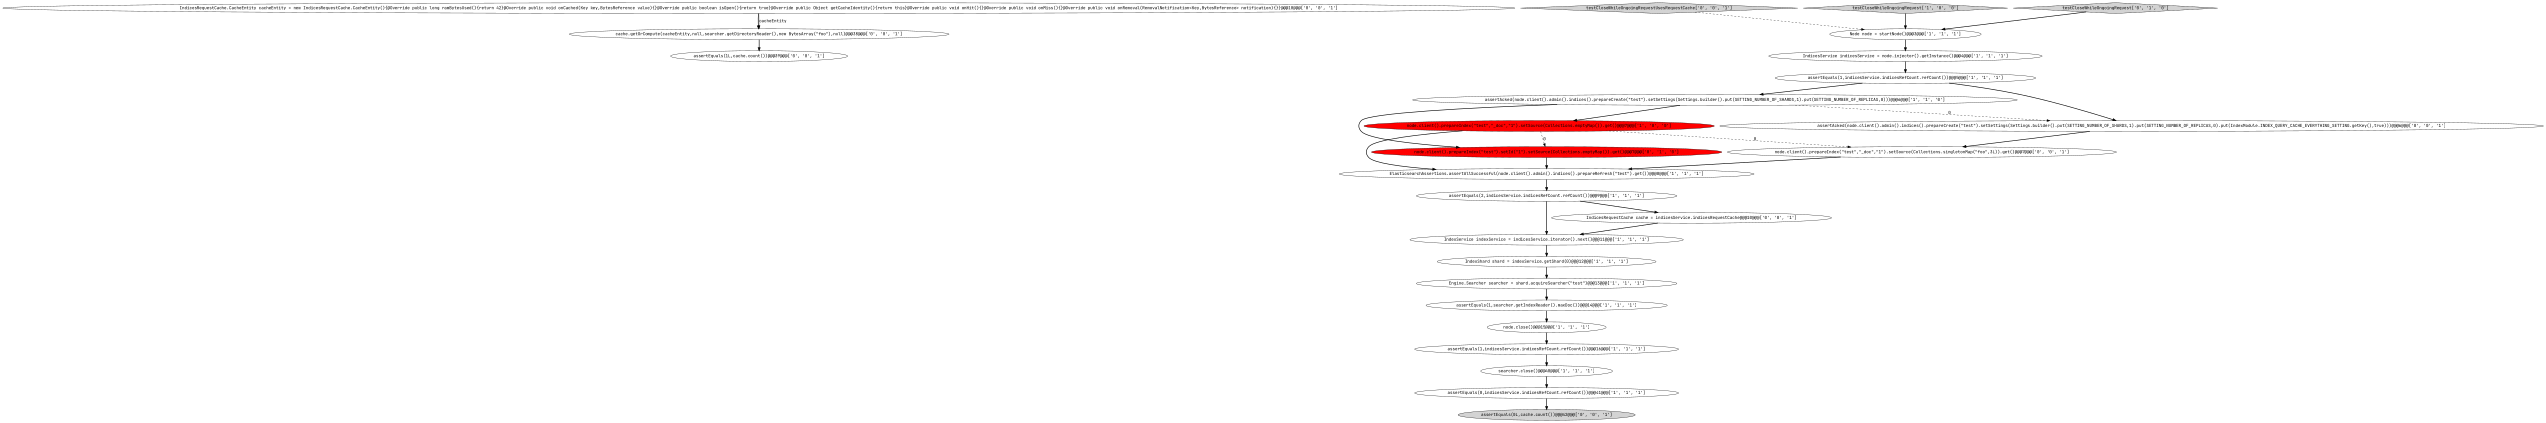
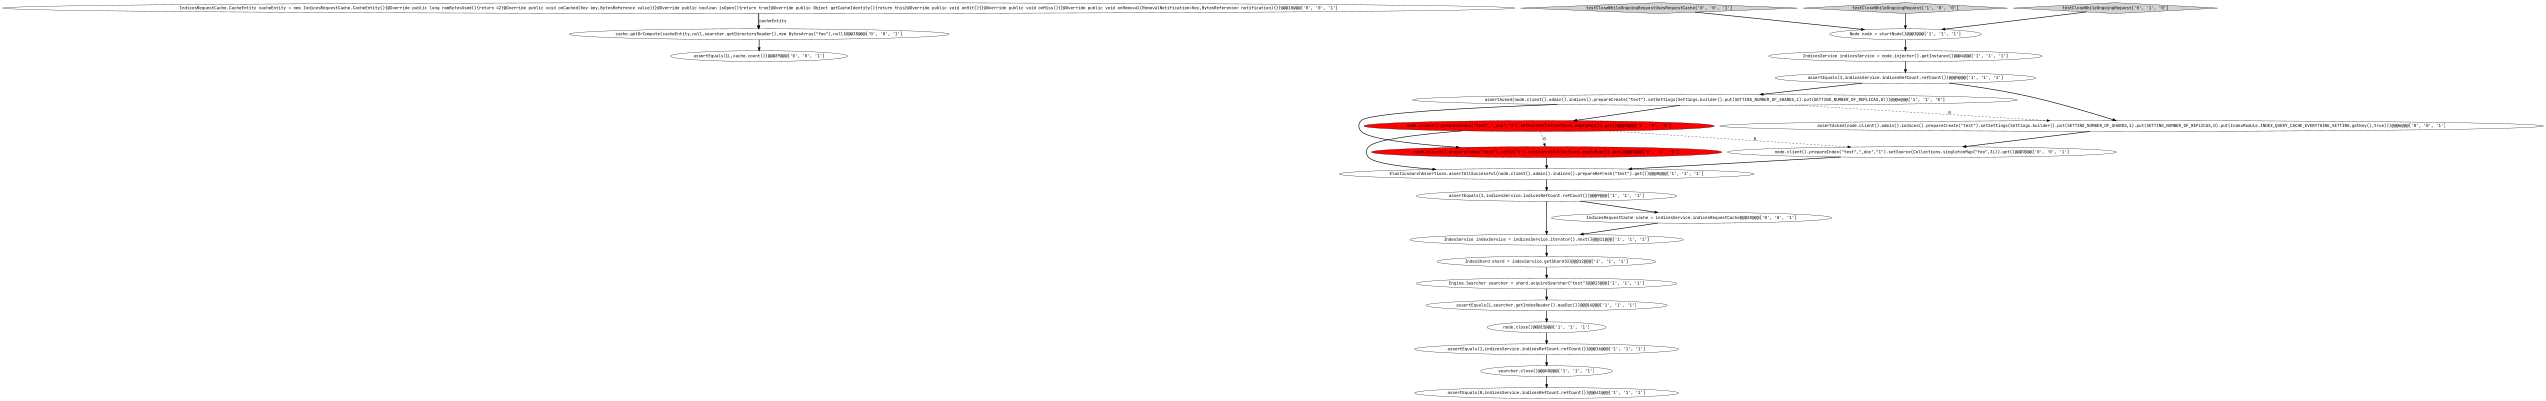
edge "testCloseWhileOngoingRequestUsesRequestCache['0', '0', '1']" -> "Node node = startNode()@@@3@@@['1', '1', '1']": style dashed -> bold
node "assertEquals(0L,cache.count())@@@42@@@['0', '0', '1']": removed
